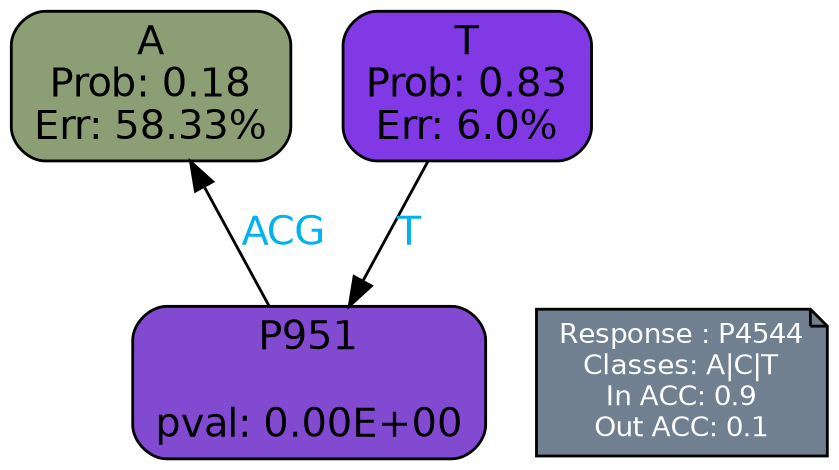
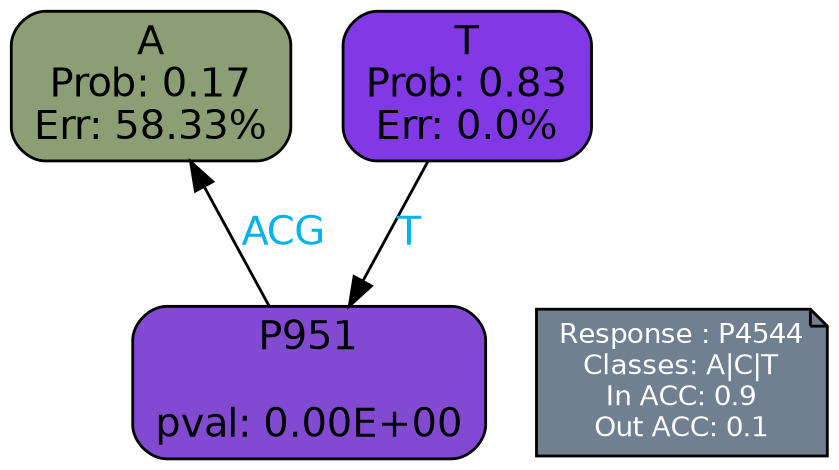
node "A Prob: 0.18 Err: 58.33%": label "A Prob: 0.18 Err: 58.33%" -> "A Prob: 0.17 Err: 58.33%"
node "T Prob: 0.83 Err: 6.0%": label "T Prob: 0.83 Err: 6.0%" -> "T Prob: 0.83 Err: 0.0%"
